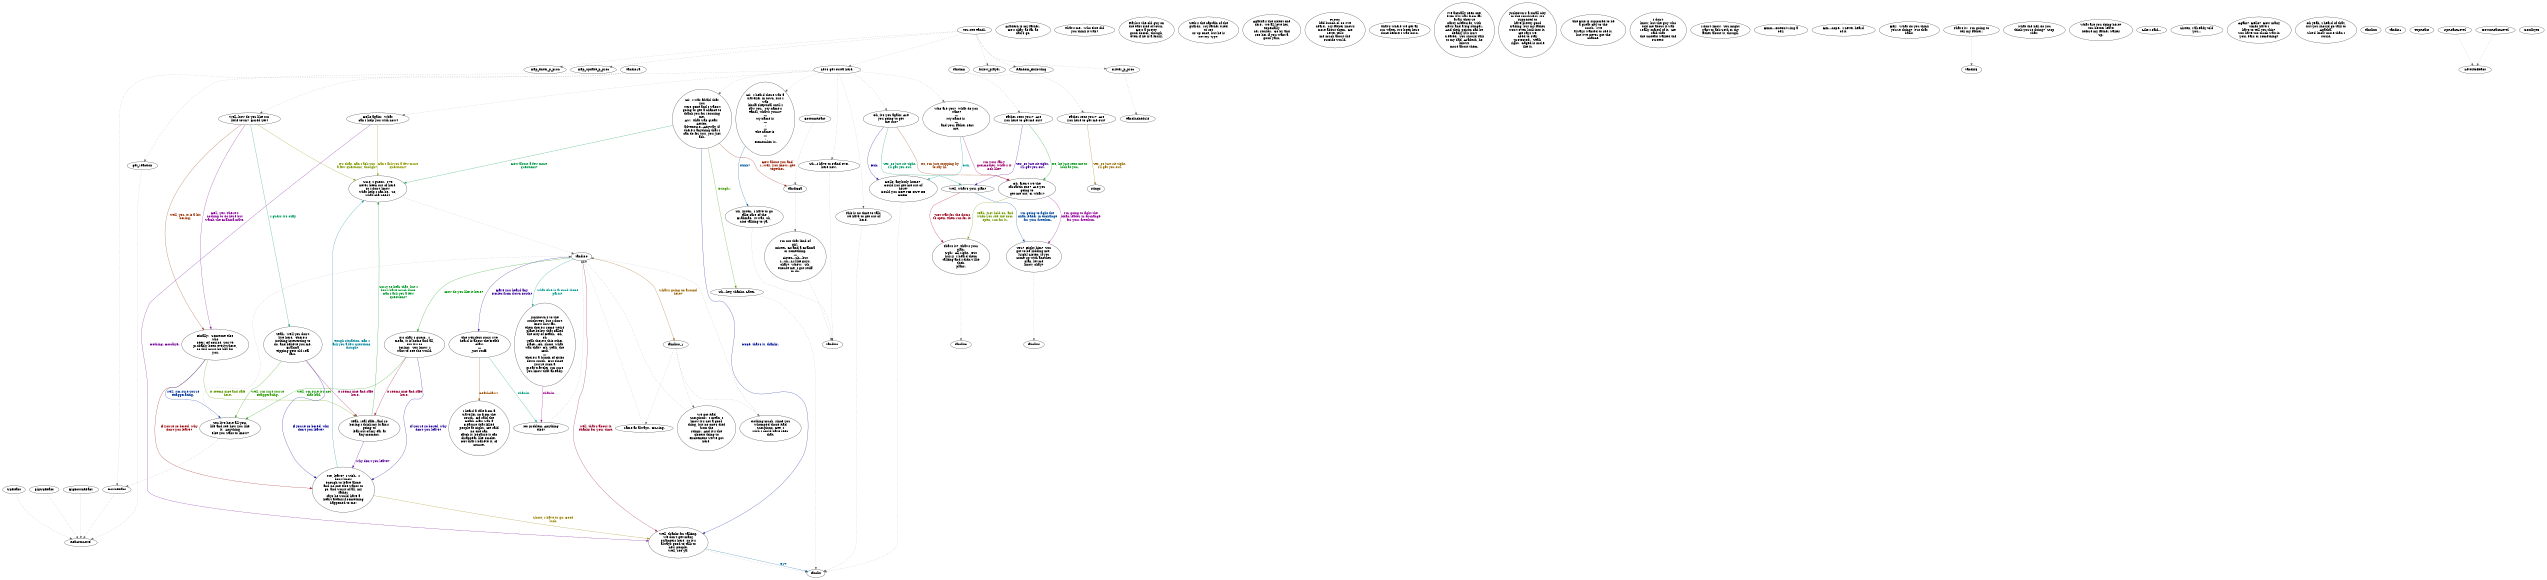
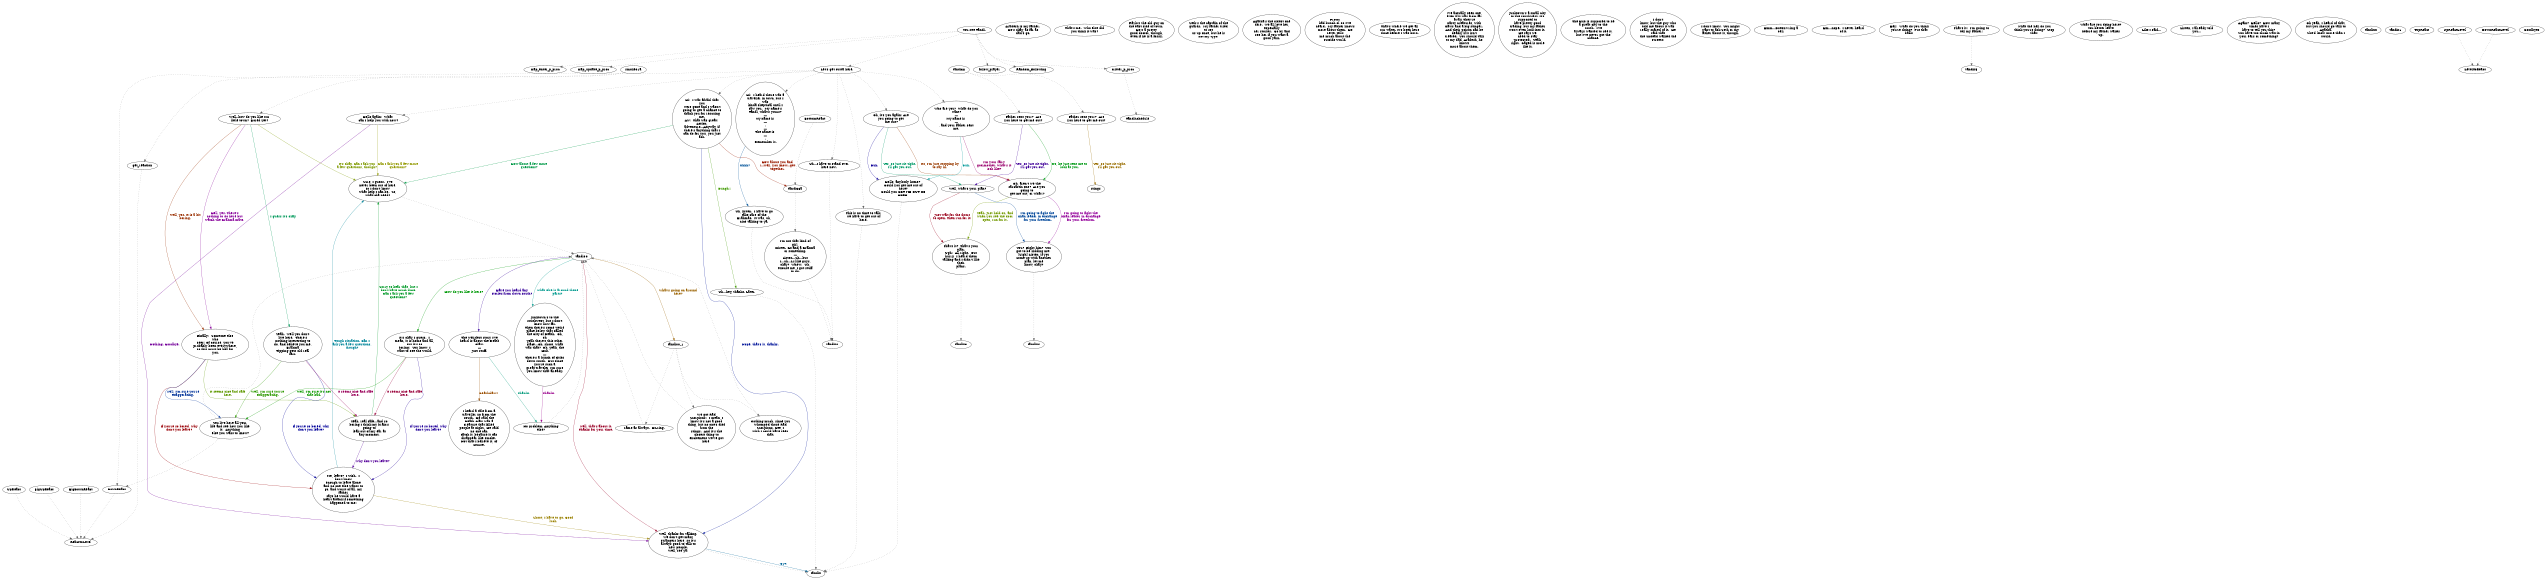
node "tandi01a": label "tandi01a" -> "smoke01a"
